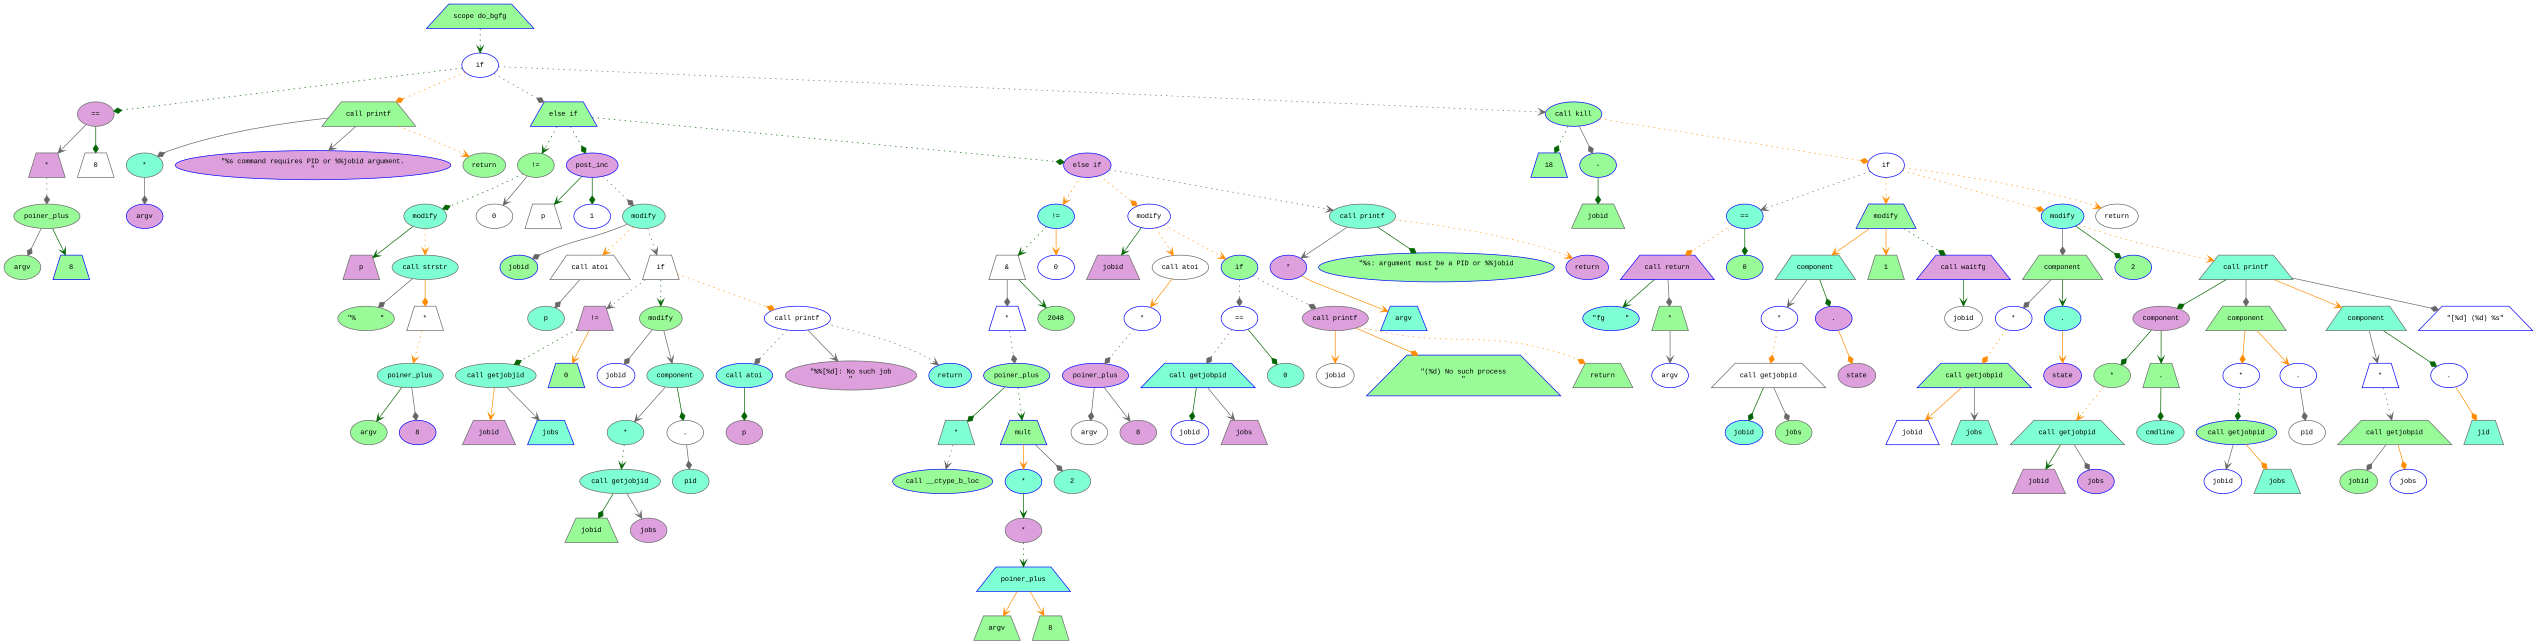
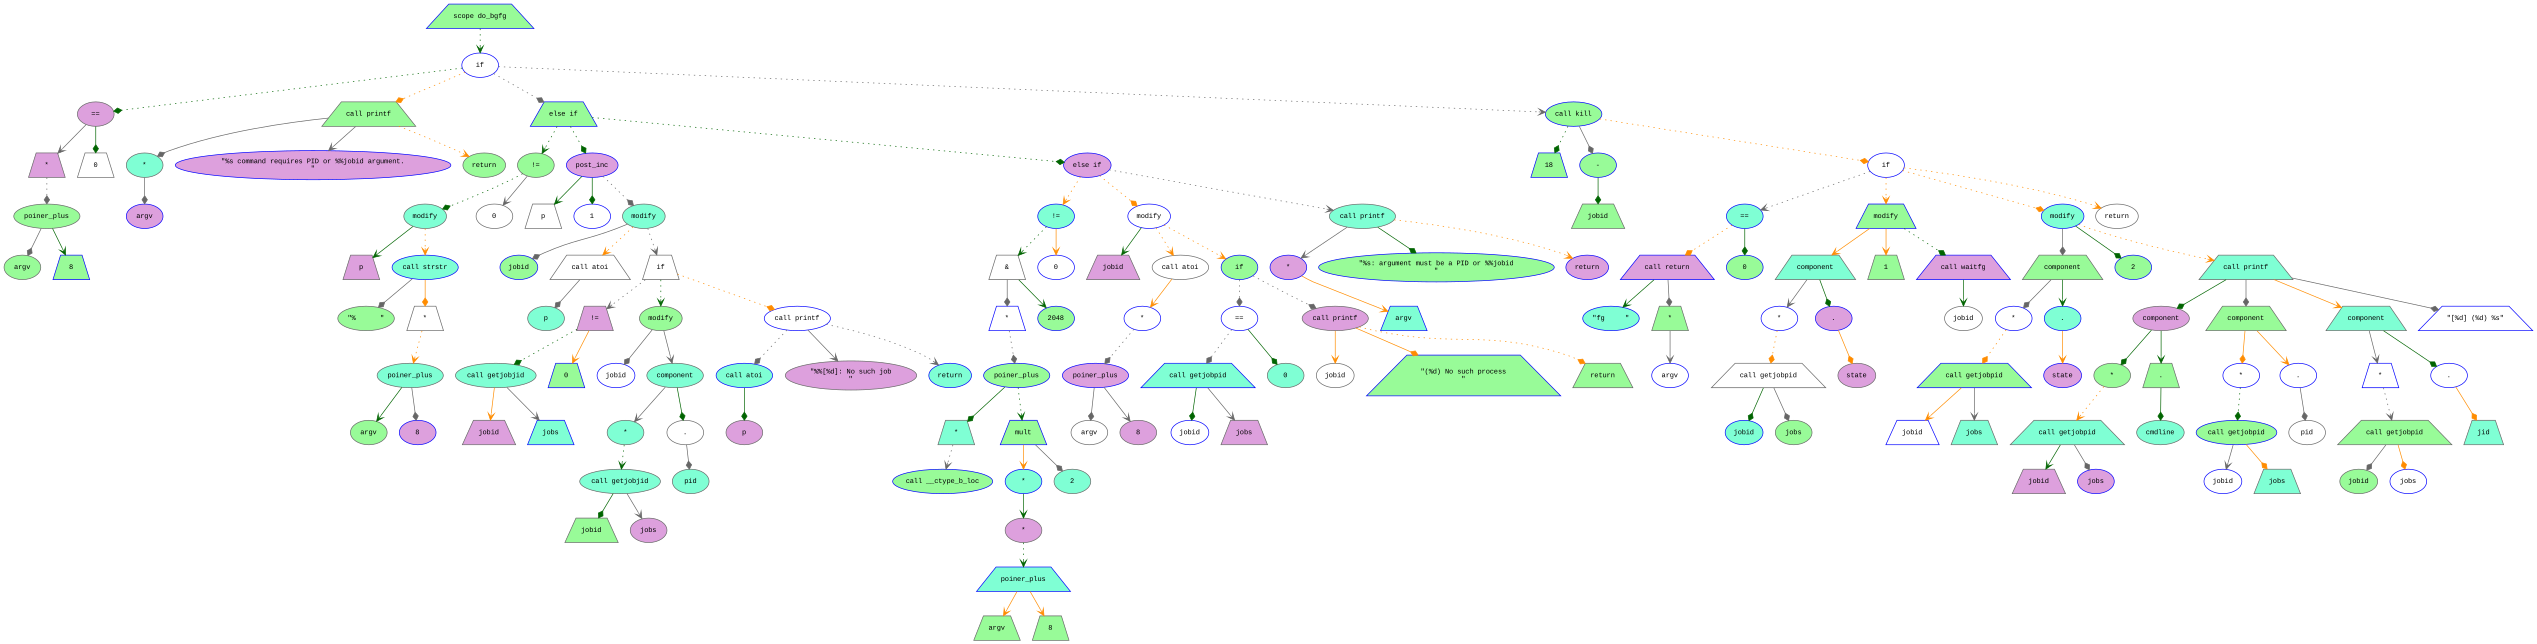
node "call strstr": color gray40 -> blue
node "2048": color gray40 -> blue
